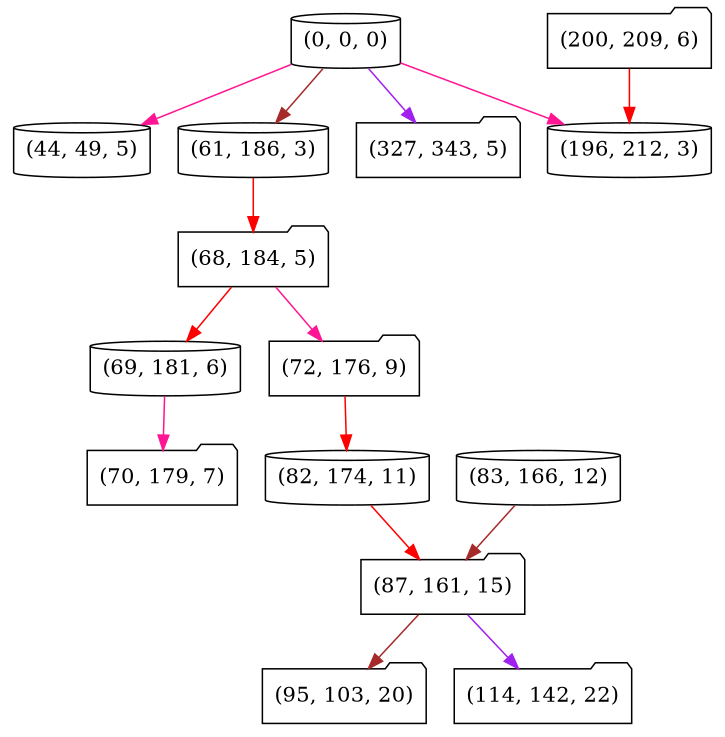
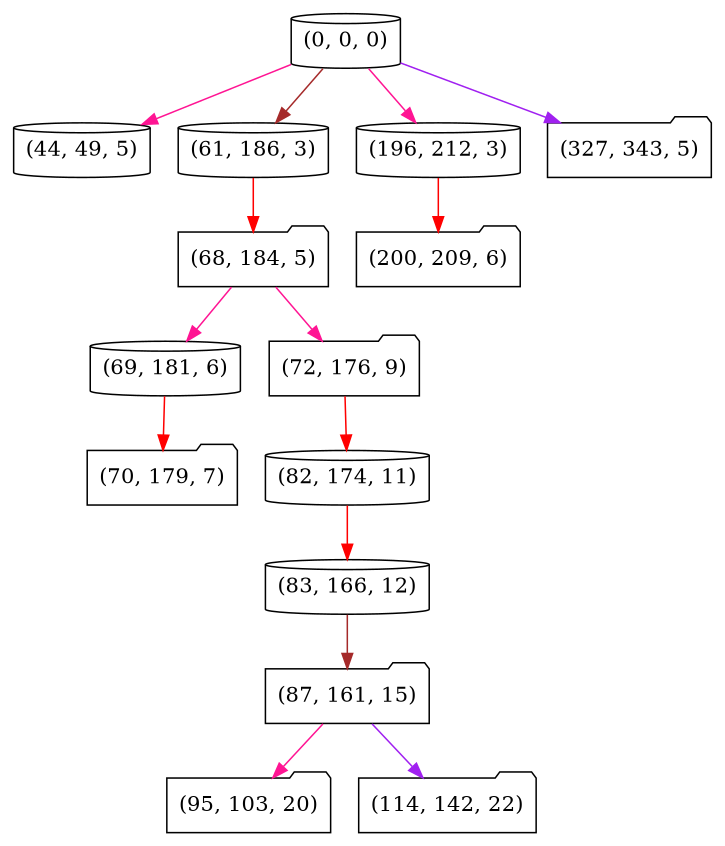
edge "(200, 209, 6)" -> "(196, 212, 3)": reversed
edge "(68, 184, 5)" -> "(69, 181, 6)": color red -> deeppink
edge "(69, 181, 6)" -> "(70, 179, 7)": color deeppink -> red
edge "(82, 174, 11)" -> "(87, 161, 15)": now "(82, 174, 11)" -> "(83, 166, 12)"
edge "(87, 161, 15)" -> "(95, 103, 20)": color brown -> deeppink
